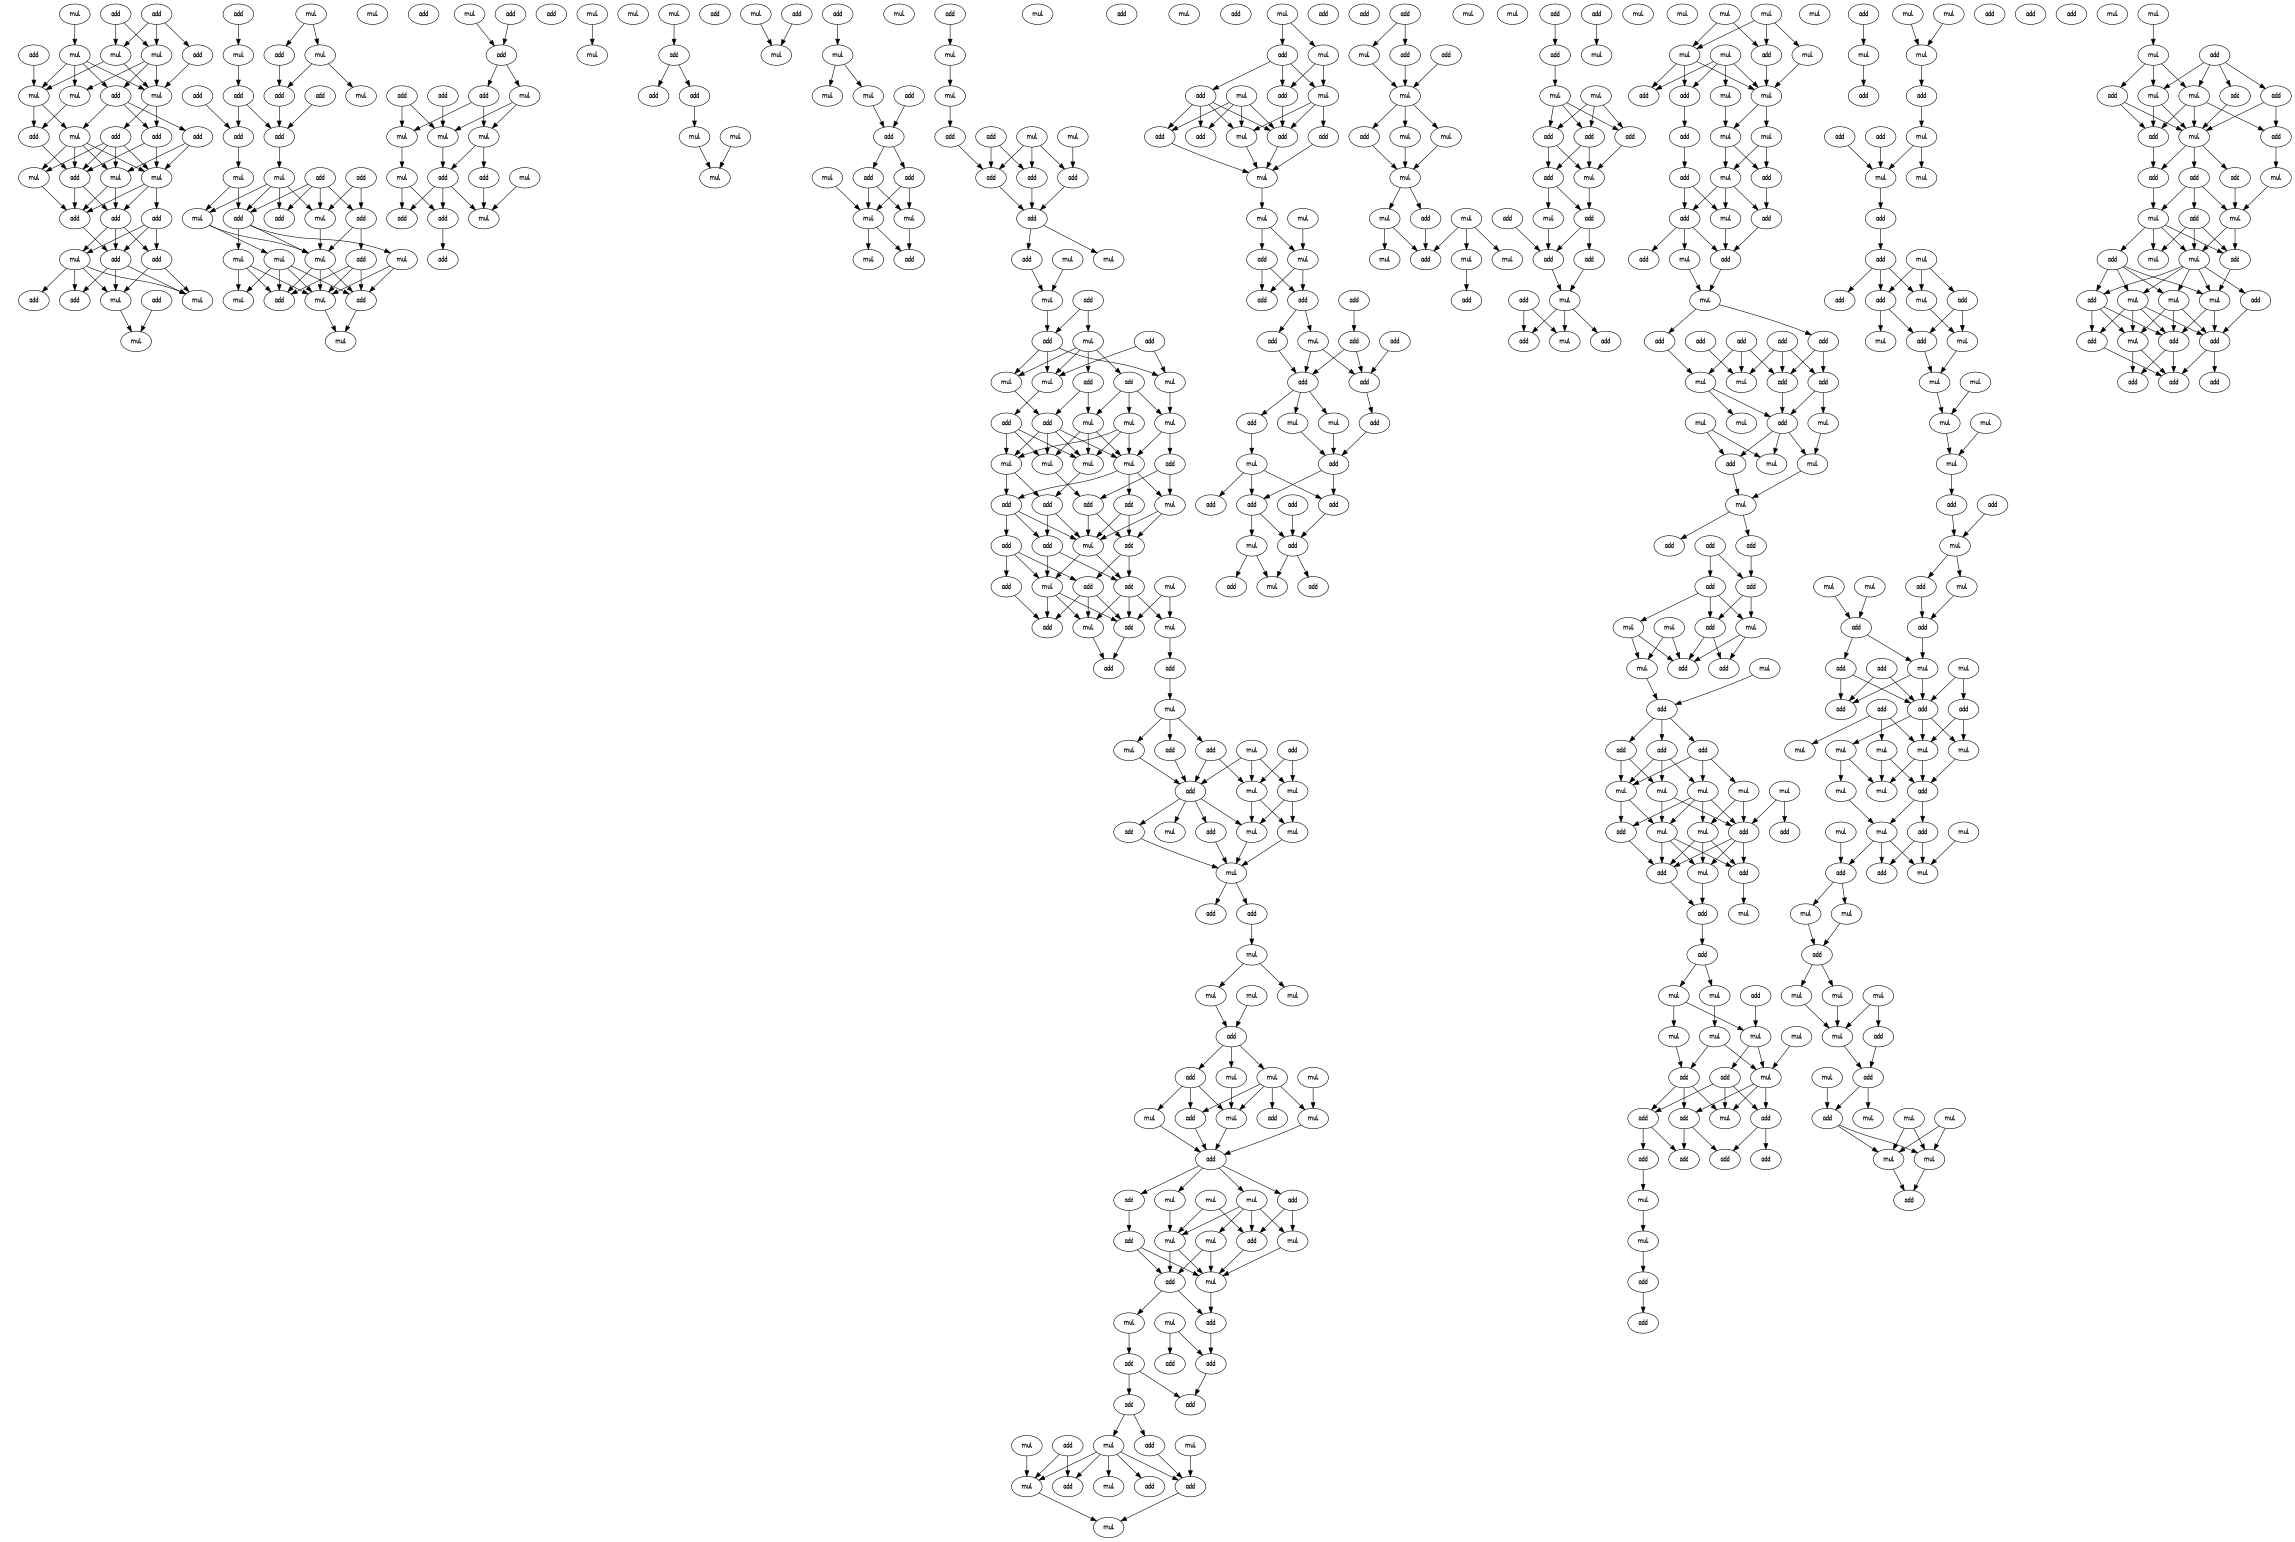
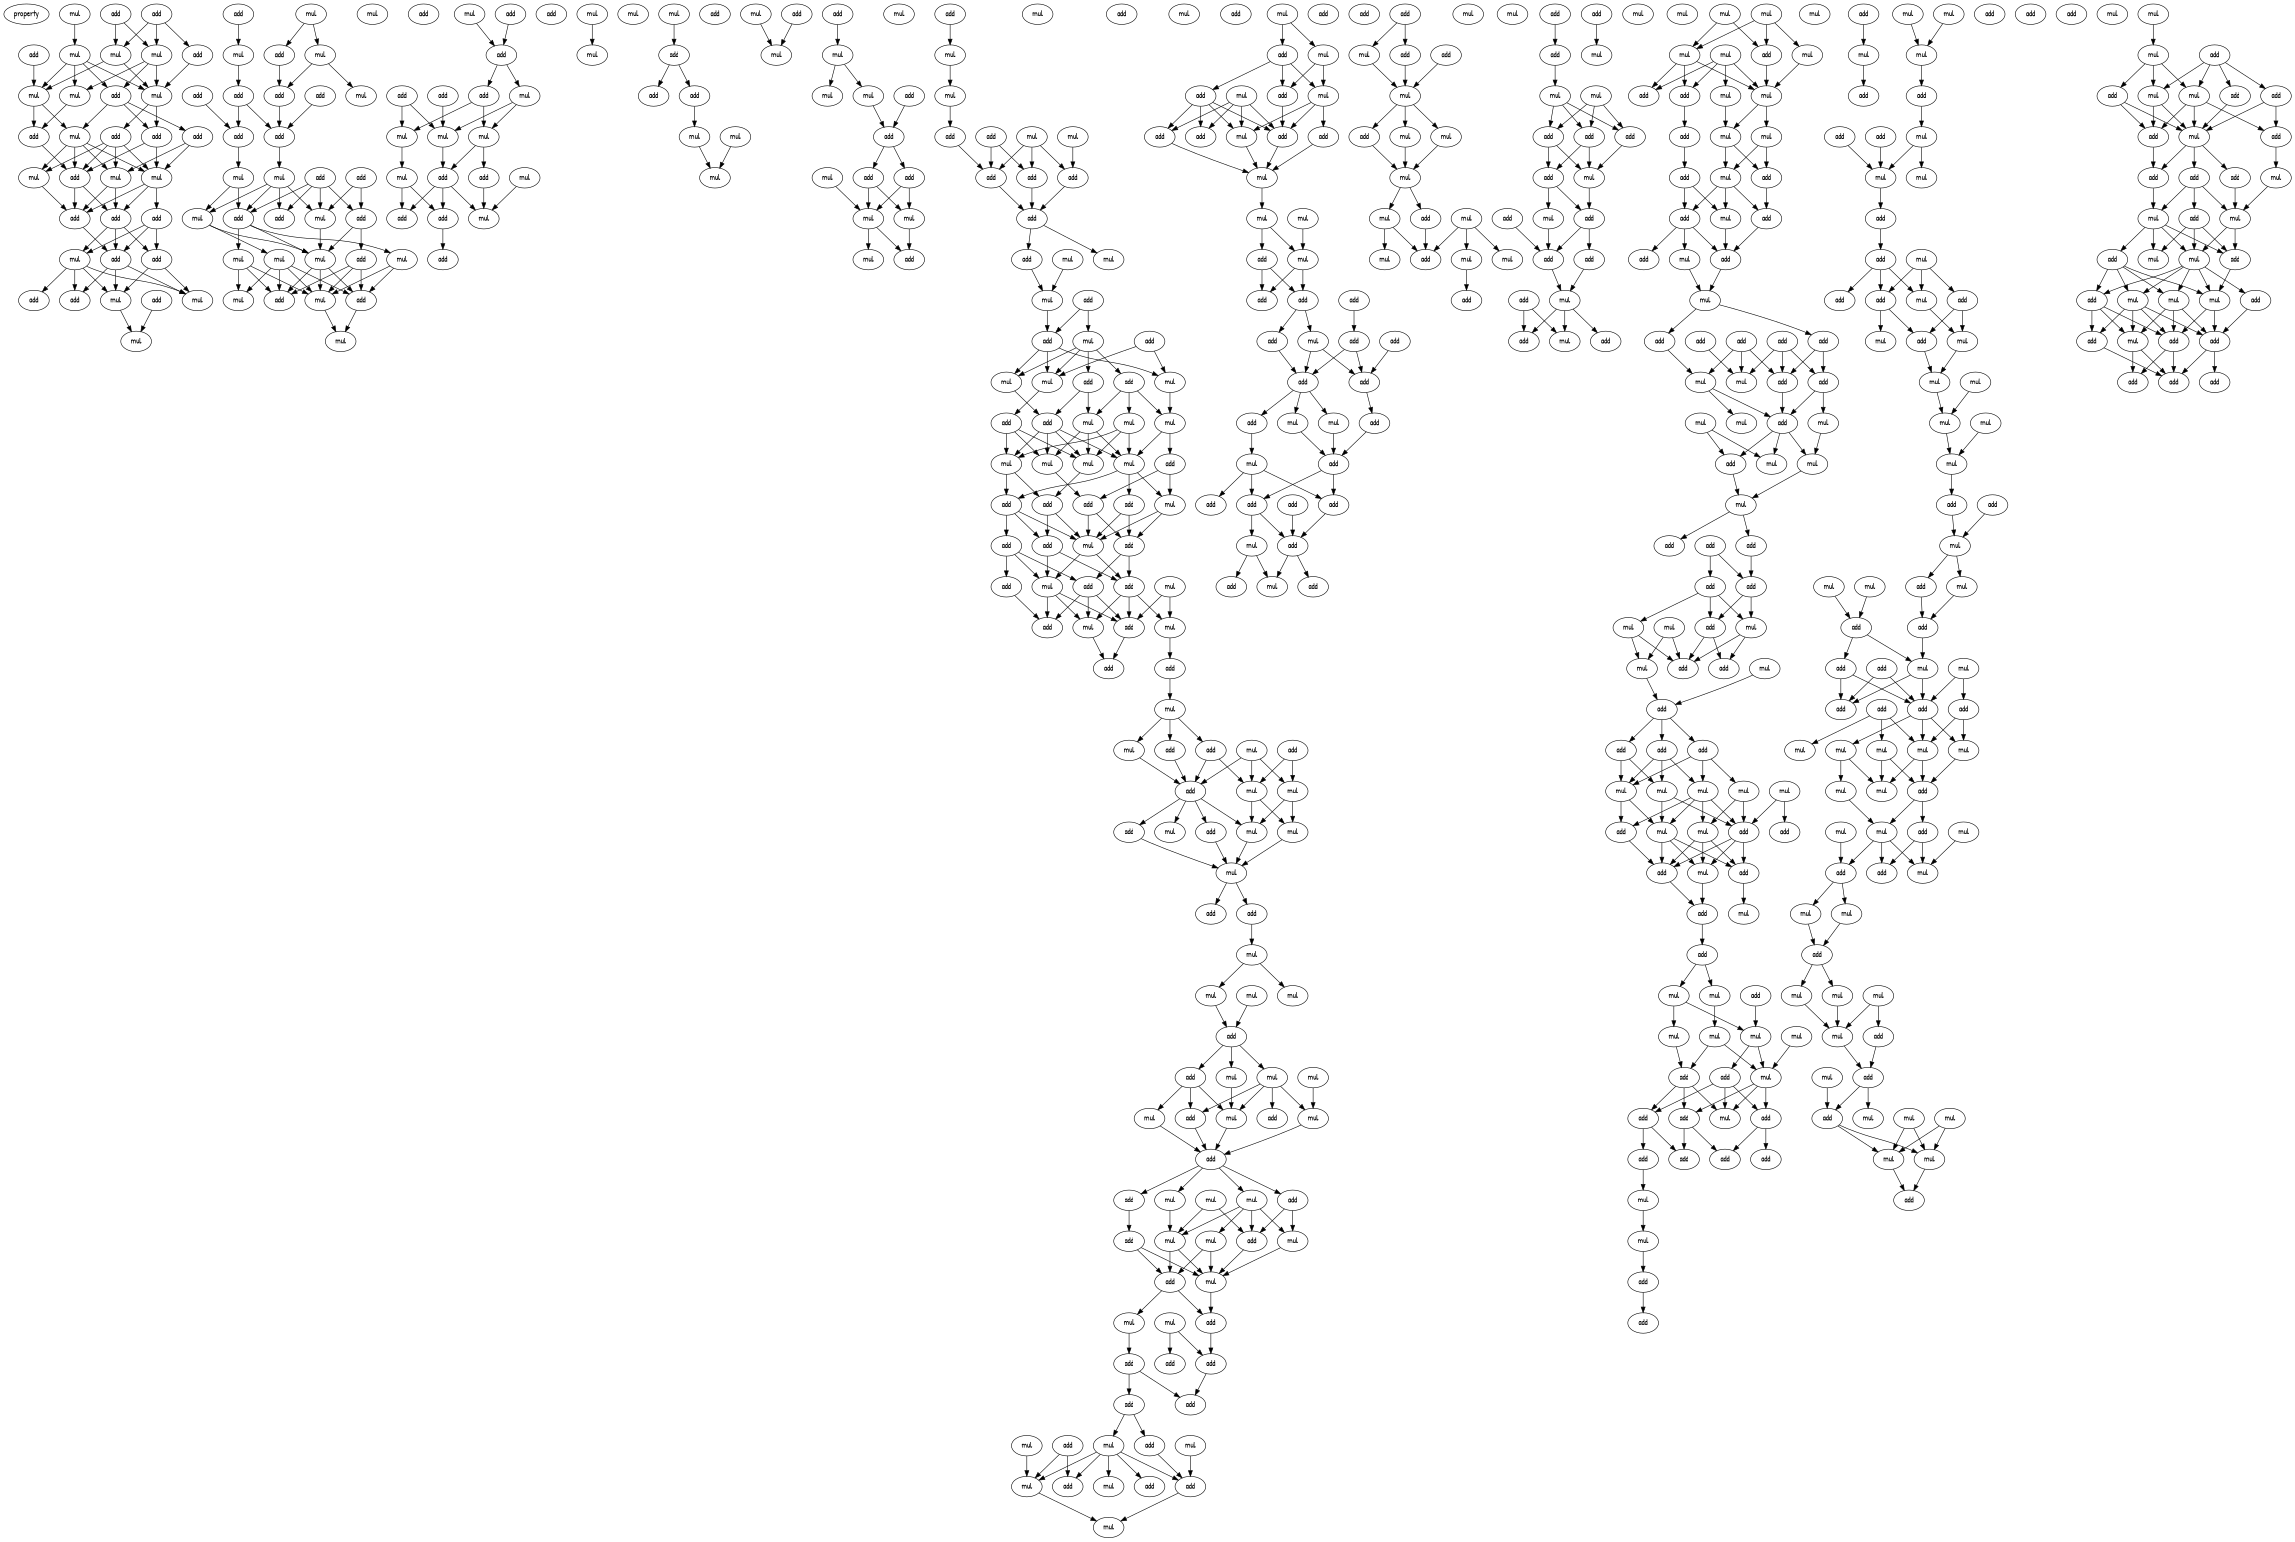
node "property": added
